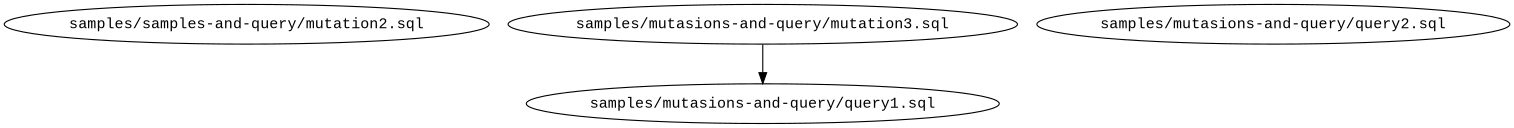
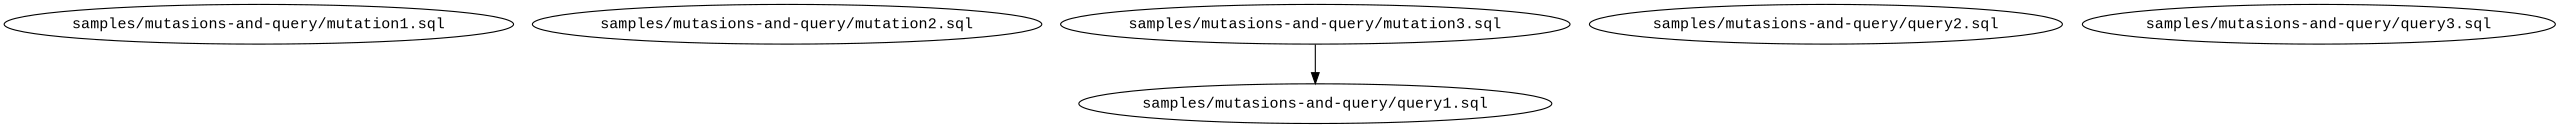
node "samples/samples-and-query/mutation2.sql": label "samples/samples-and-query/mutation2.sql" -> "samples/mutasions-and-query/mutation2.sql"
node "samples/mutasions-and-query/mutation1.sql": added
node "samples/mutasions-and-query/query3.sql": added
